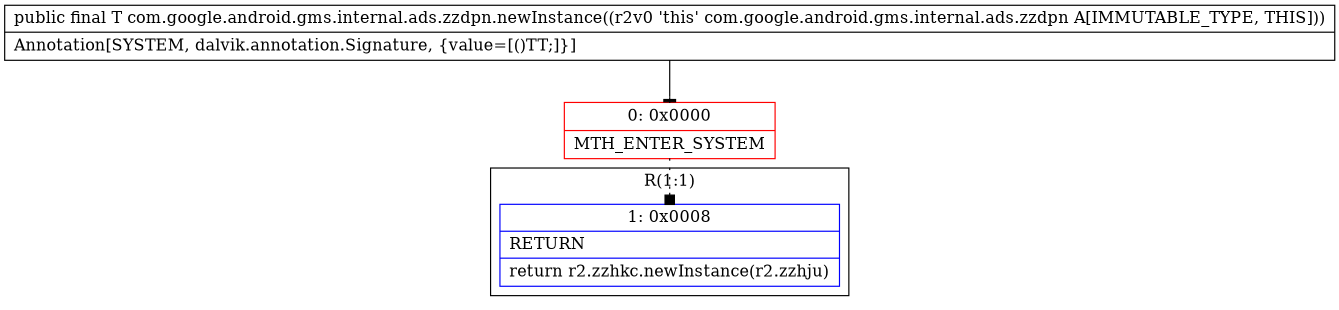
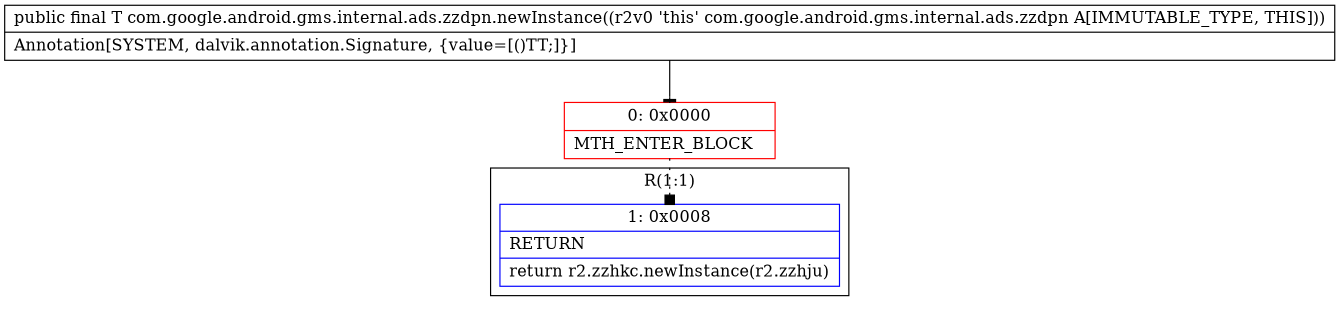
node "0: 0x0000": text "MTH_ENTER_SYSTEM" -> "MTH_ENTER_BLOCK"
